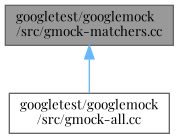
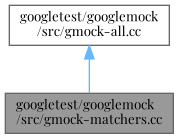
edge "googletest/googlemock /src/gmock-all.cc" -> "googletest/googlemock /src/gmock-matchers.cc": reversed
